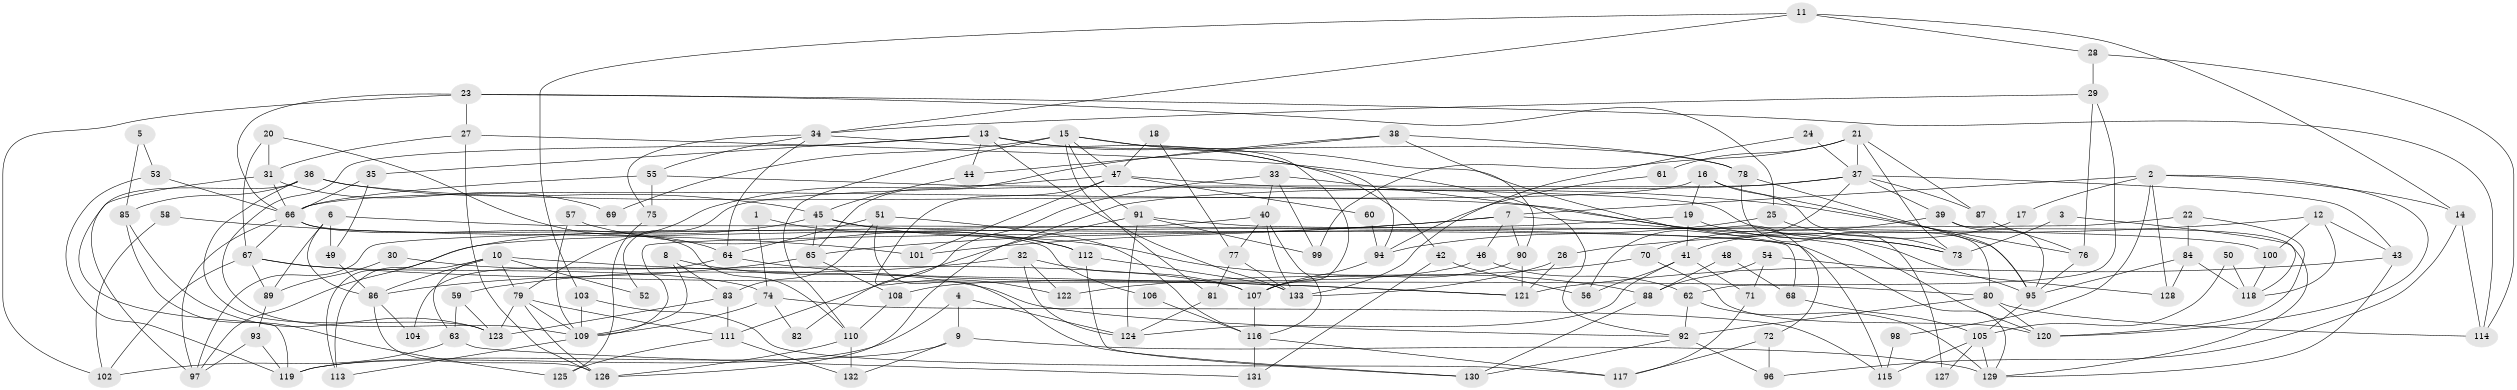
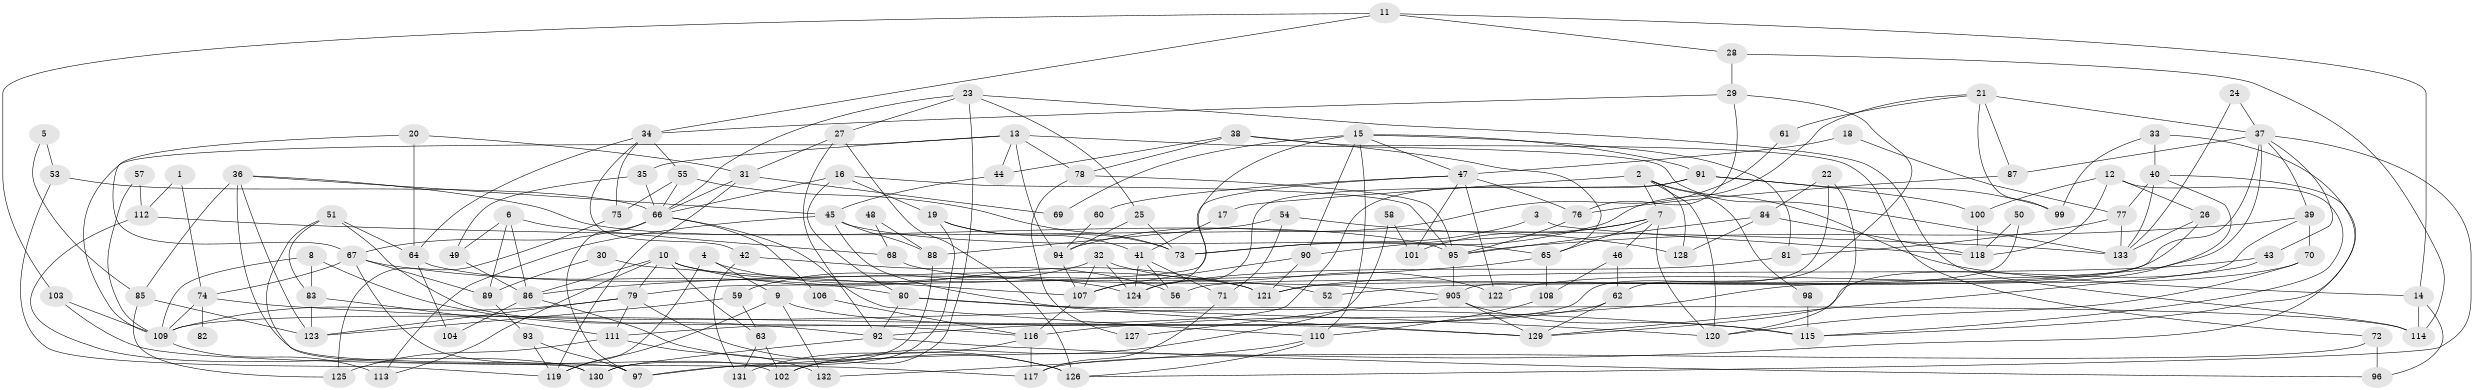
edge "33" -- "82": removed
edge "12" -- "43": now "12" -- "115"
node "105": label "105" -> "905"
